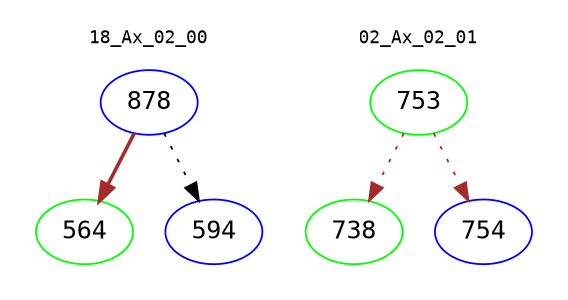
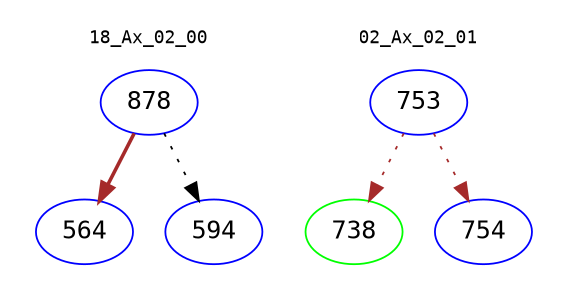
node "753": color green -> blue
node "564": color green -> blue
